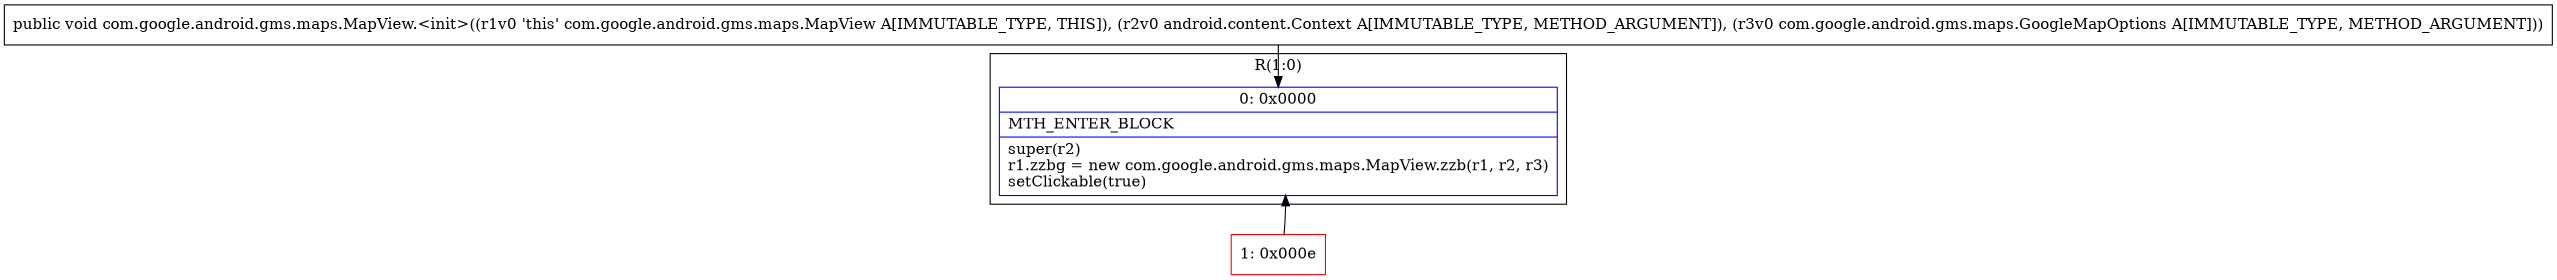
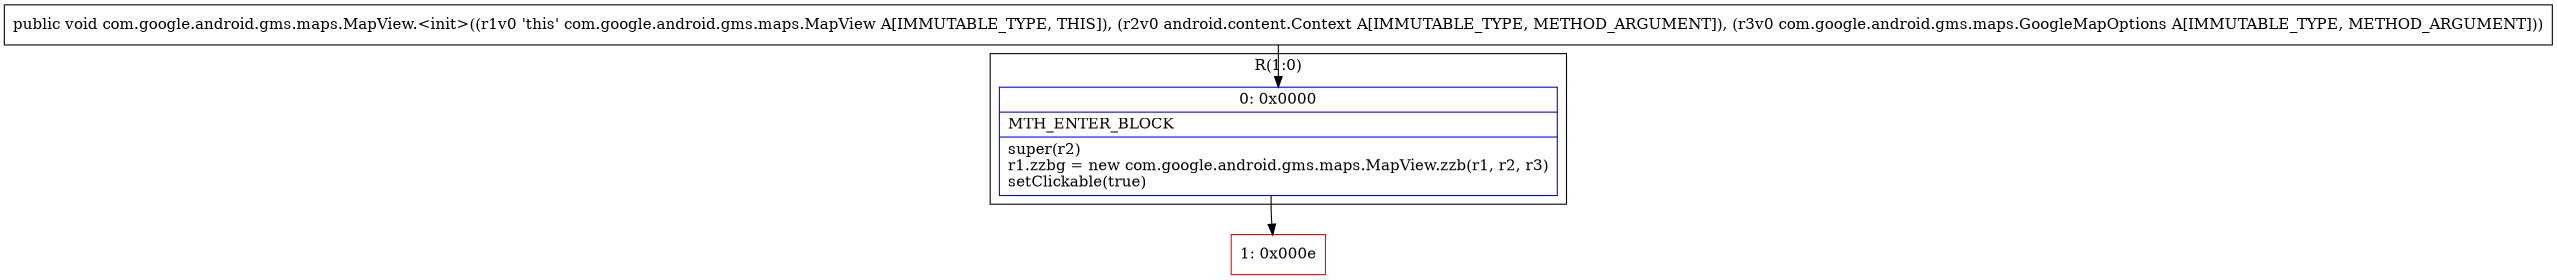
edge "1: 0x000e" -> "0: 0x0000": reversed
